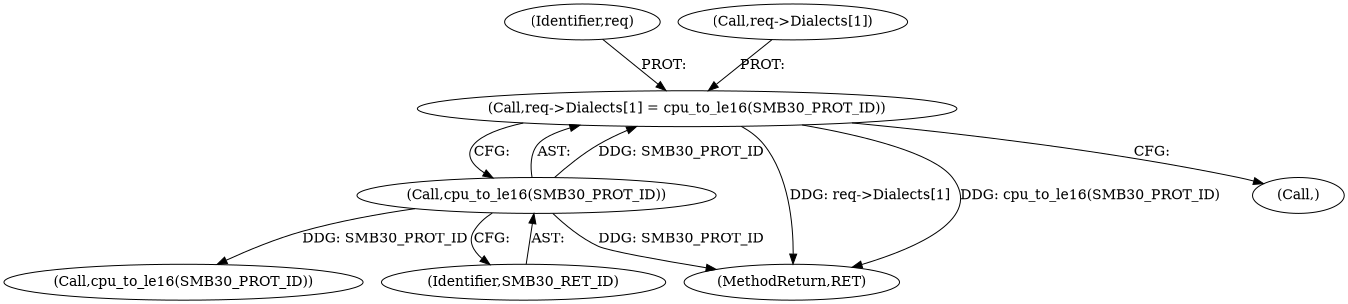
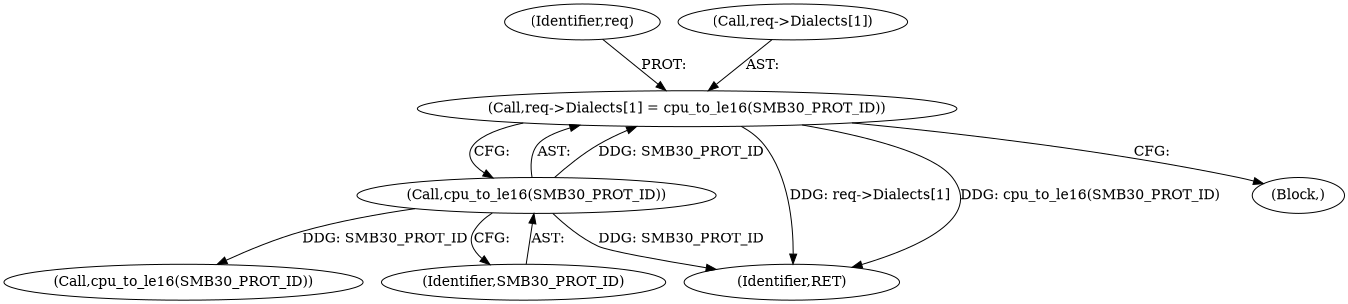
edge "(Call,req->Dialects[1])" -> "(Call,req->Dialects[1] = cpu_to_le16(SMB30_PROT_ID))": label "PROT: " -> "AST: "
node "(Call,)": label "(Call,)" -> "(Block,)"
node "(Identifier,SMB30_RET_ID)": label "(Identifier,SMB30_RET_ID)" -> "(Identifier,SMB30_PROT_ID)"
node "(MethodReturn,RET)": label "(MethodReturn,RET)" -> "(Identifier,RET)"
